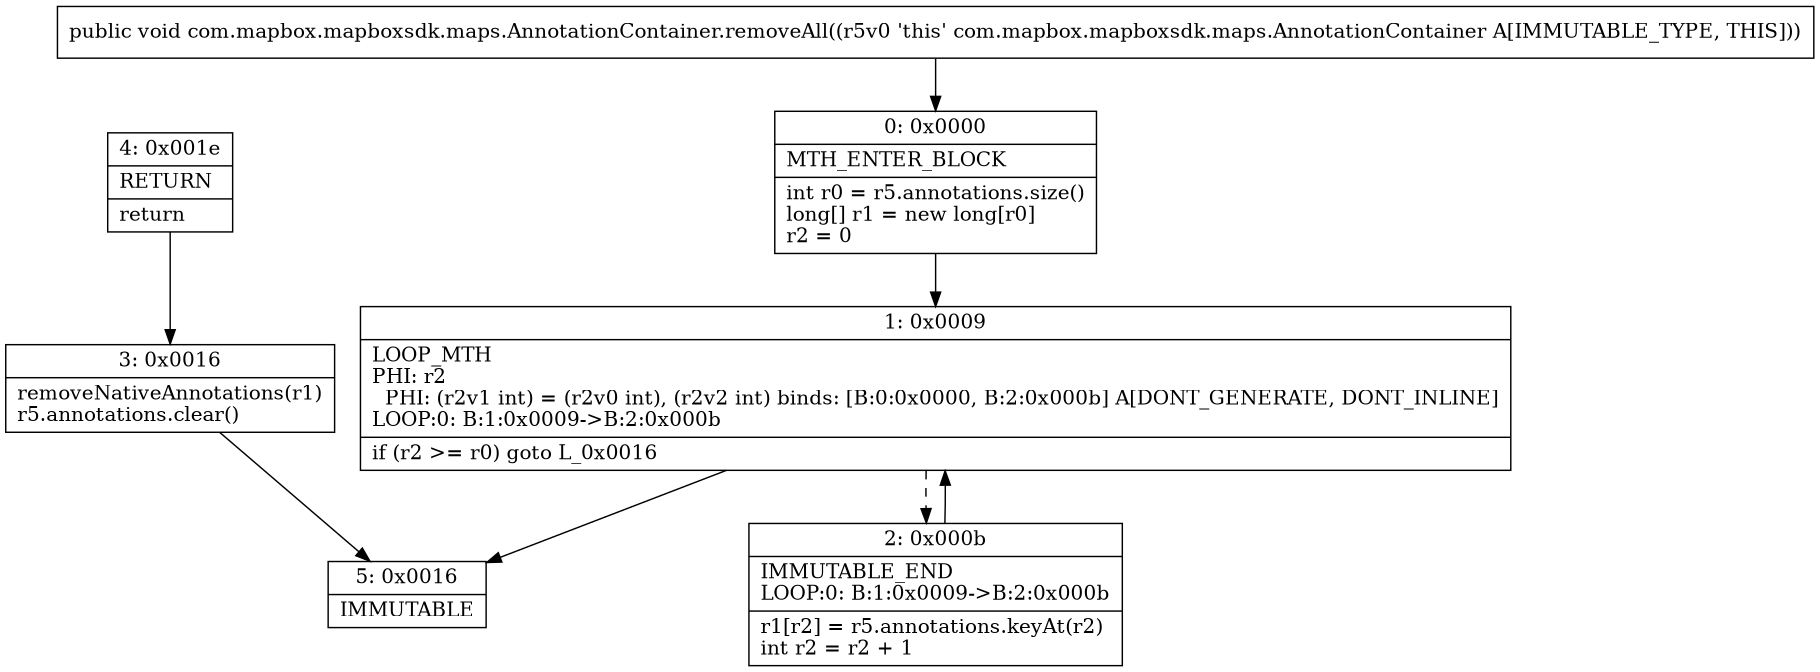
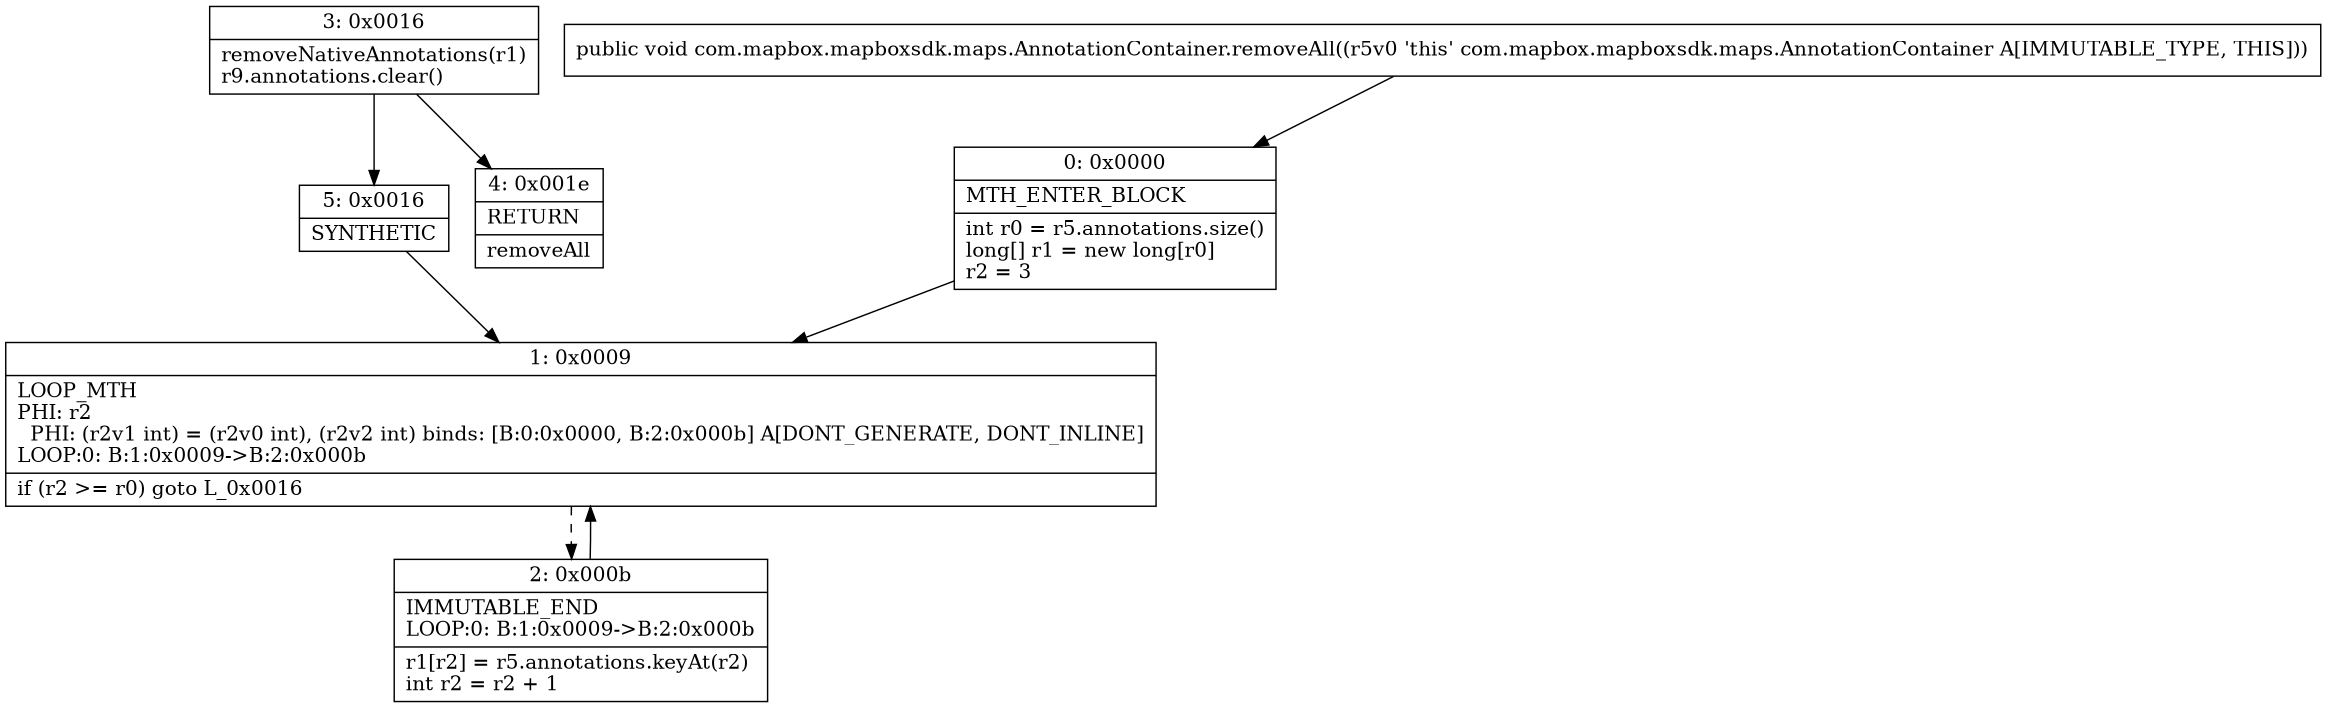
node "4: 0x001e": text "return" -> "removeAll"
node "0: 0x0000": text "r2 = 0" -> "r2 = 3"
edge "4: 0x001e" -> "3: 0x0016": reversed
node "3: 0x0016": text "r5.annotations.clear()" -> "r9.annotations.clear()"
edge "1: 0x0009" -> "5: 0x0016": reversed
node "5: 0x0016": text "IMMUTABLE" -> "SYNTHETIC"
